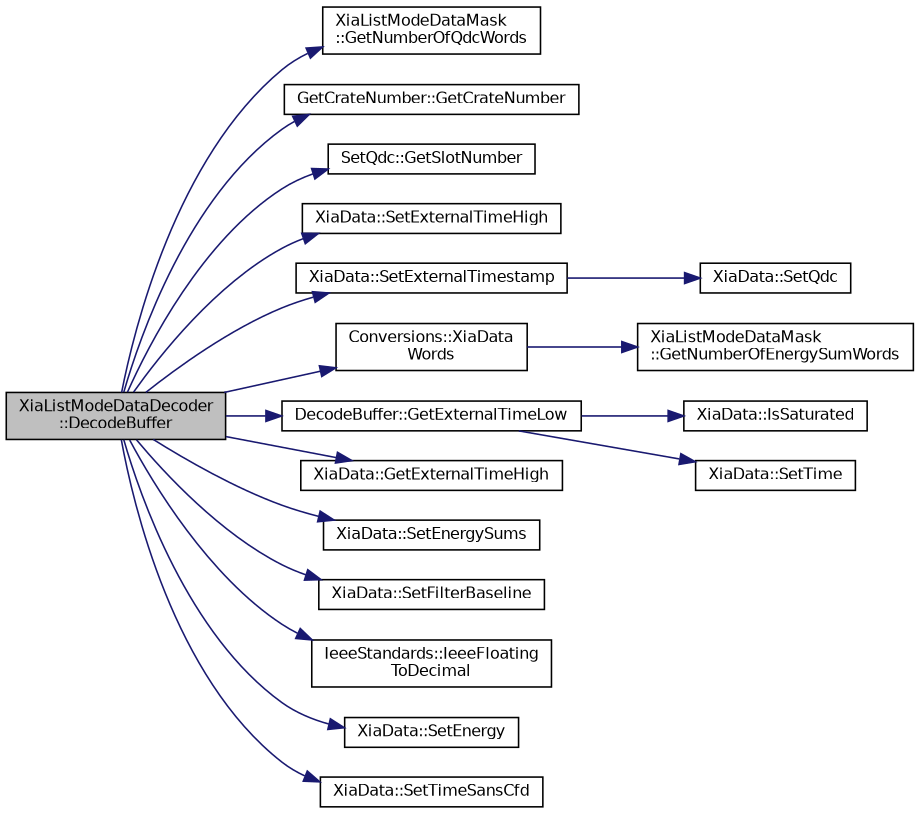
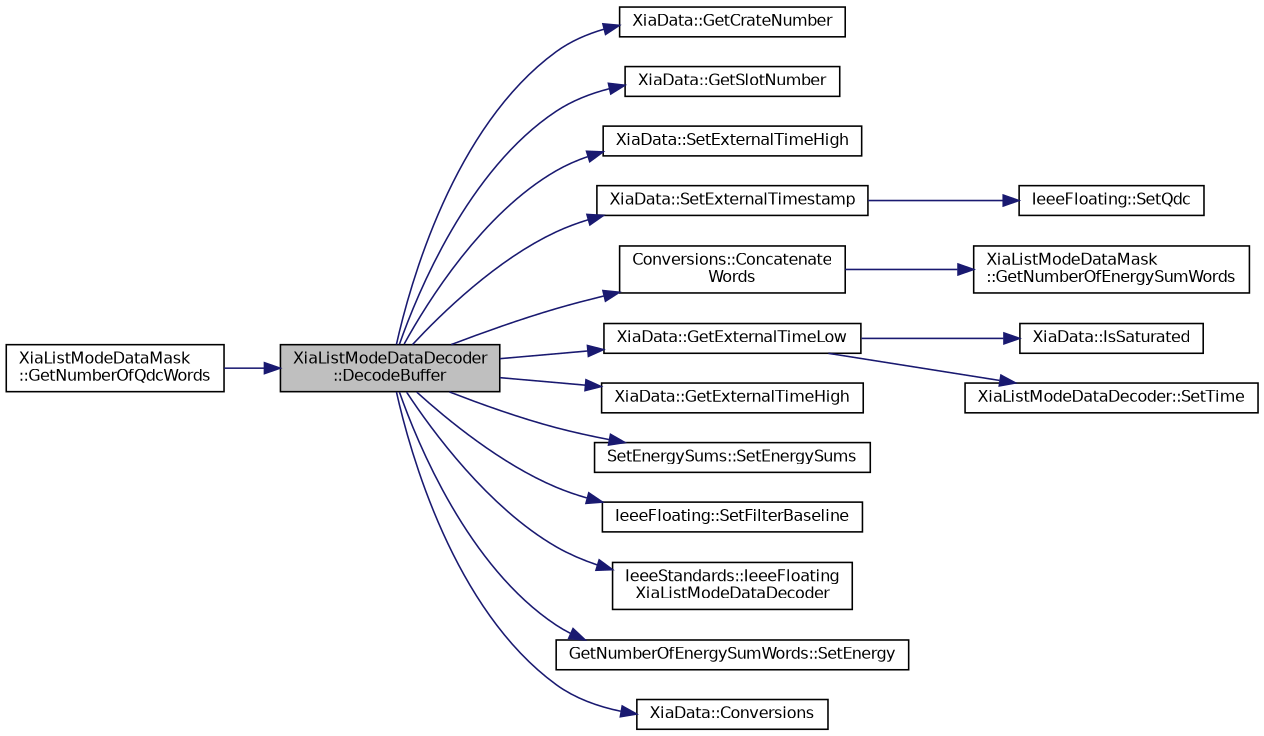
node "GetCrateNumber::GetCrateNumber": label "GetCrateNumber::GetCrateNumber" -> "XiaData::GetCrateNumber"
node "SetQdc::GetSlotNumber": label "SetQdc::GetSlotNumber" -> "XiaData::GetSlotNumber"
edge "XiaListModeDataDecoder ::DecodeBuffer" -> "XiaListModeDataMask ::GetNumberOfQdcWords": reversed
node "XiaData::SetQdc": label "XiaData::SetQdc" -> "IeeeFloating::SetQdc"
node "Conversions::XiaData Words": label "Conversions::XiaData Words" -> "Conversions::Concatenate Words"
node "DecodeBuffer::GetExternalTimeLow": label "DecodeBuffer::GetExternalTimeLow" -> "XiaData::GetExternalTimeLow"
node "XiaData::SetTime": label "XiaData::SetTime" -> "XiaListModeDataDecoder::SetTime"
node "XiaData::SetEnergySums": label "XiaData::SetEnergySums" -> "SetEnergySums::SetEnergySums"
node "XiaData::SetFilterBaseline": label "XiaData::SetFilterBaseline" -> "IeeeFloating::SetFilterBaseline"
node "IeeeStandards::IeeeFloating ToDecimal": label "IeeeStandards::IeeeFloating ToDecimal" -> "IeeeStandards::IeeeFloating XiaListModeDataDecoder"
node "XiaData::SetEnergy": label "XiaData::SetEnergy" -> "GetNumberOfEnergySumWords::SetEnergy"
node "XiaData::SetTimeSansCfd": label "XiaData::SetTimeSansCfd" -> "XiaData::Conversions"
